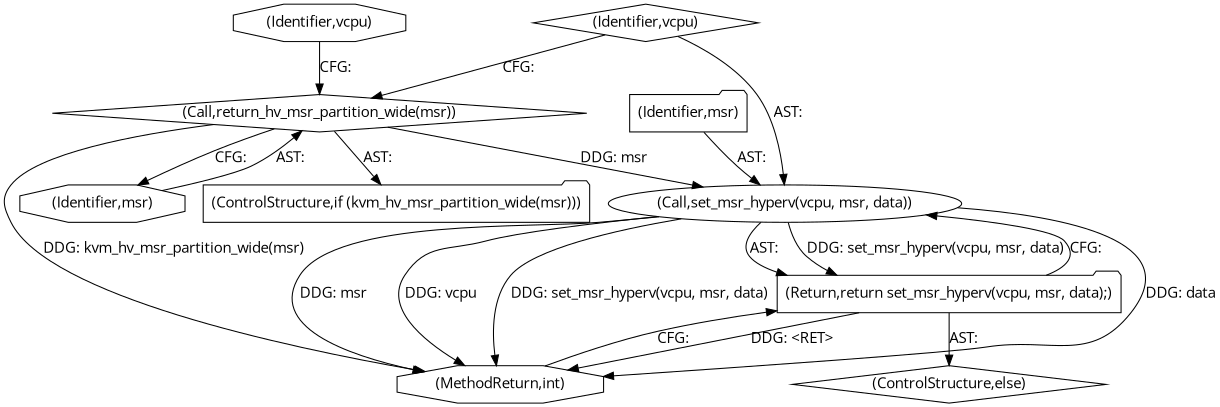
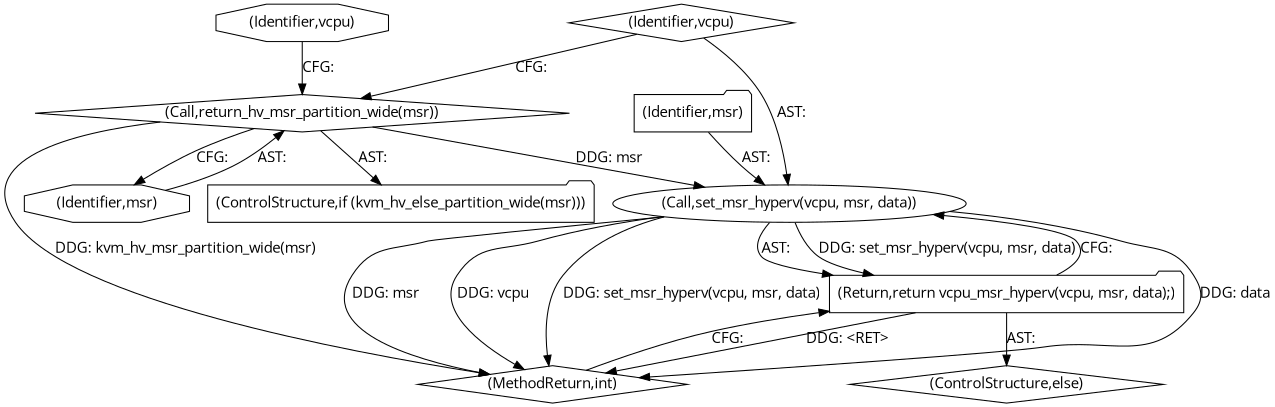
node "(ControlStructure,if (kvm_hv_msr_partition_wide(msr)))": label "(ControlStructure,if (kvm_hv_msr_partition_wide(msr)))" -> "(ControlStructure,if (kvm_hv_else_partition_wide(msr)))"
node "(Return,return set_msr_hyperv(vcpu, msr, data);)": label "(Return,return set_msr_hyperv(vcpu, msr, data);)" -> "(Return,return vcpu_msr_hyperv(vcpu, msr, data);)"
node "(MethodReturn,int)": shape octagon -> diamond
